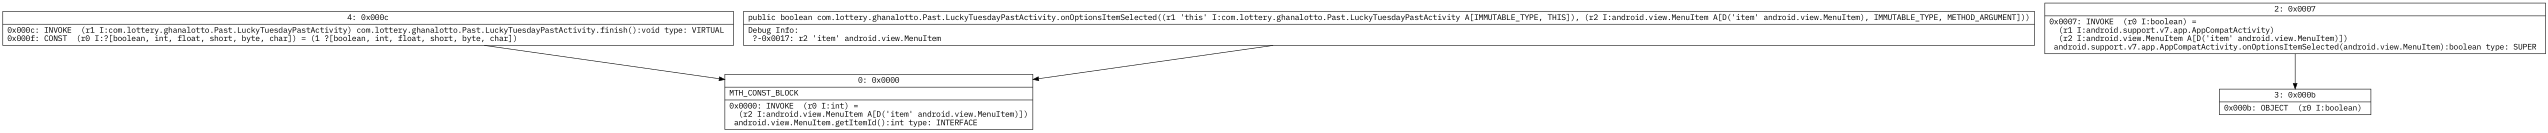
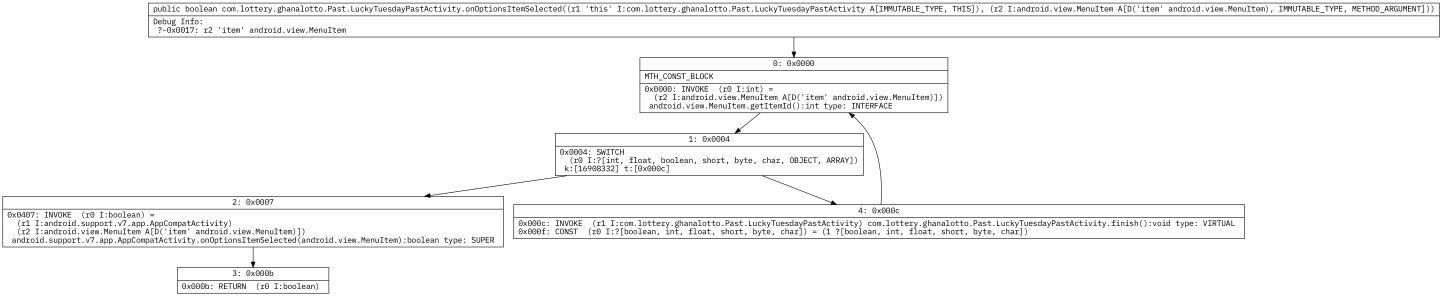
node "2: 0x0007": text "0x0007: INVOKE  (r0 I:boolean) =" -> "0x0407: INVOKE  (r0 I:boolean) ="
node "3: 0x000b": text "0x000b: OBJECT  (r0 I:boolean)" -> "0x000b: RETURN  (r0 I:boolean)"
node "1: 0x0004": added
